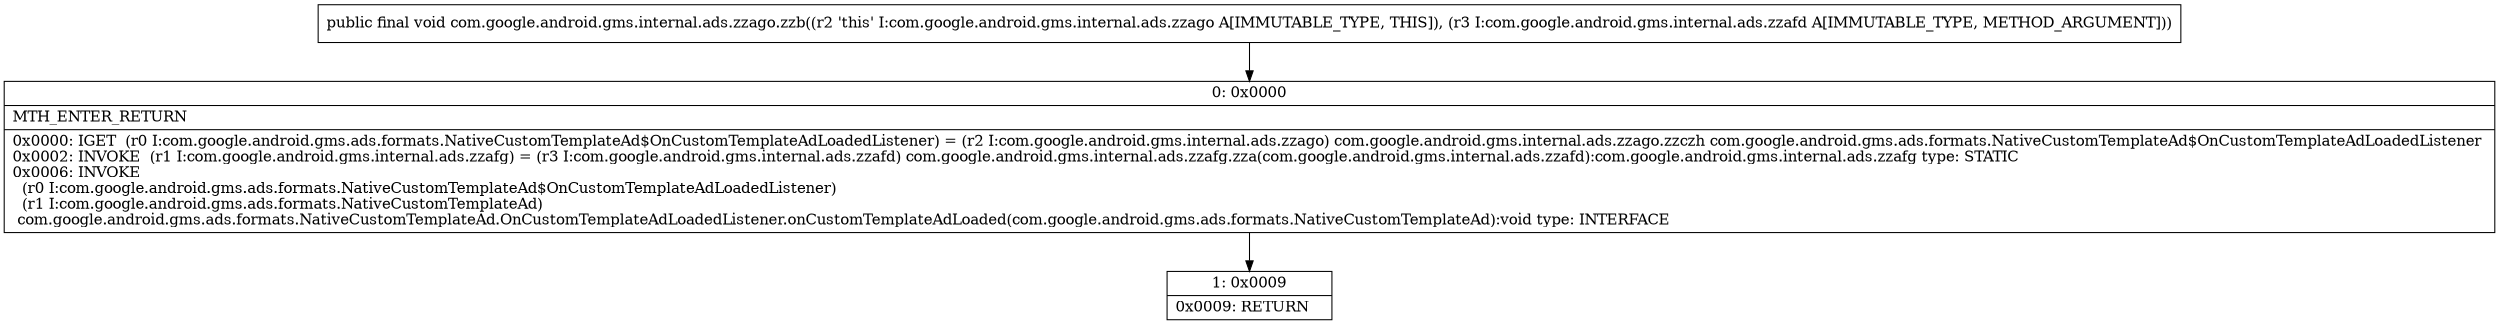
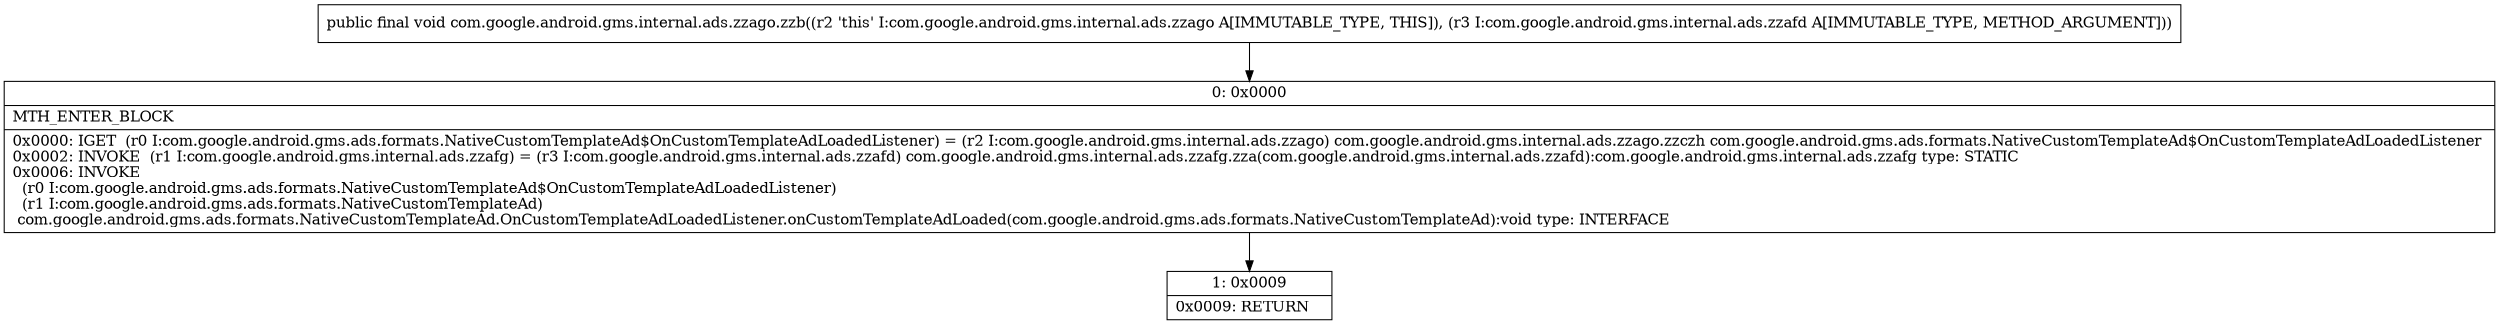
node "0: 0x0000": text "MTH_ENTER_RETURN" -> "MTH_ENTER_BLOCK"
